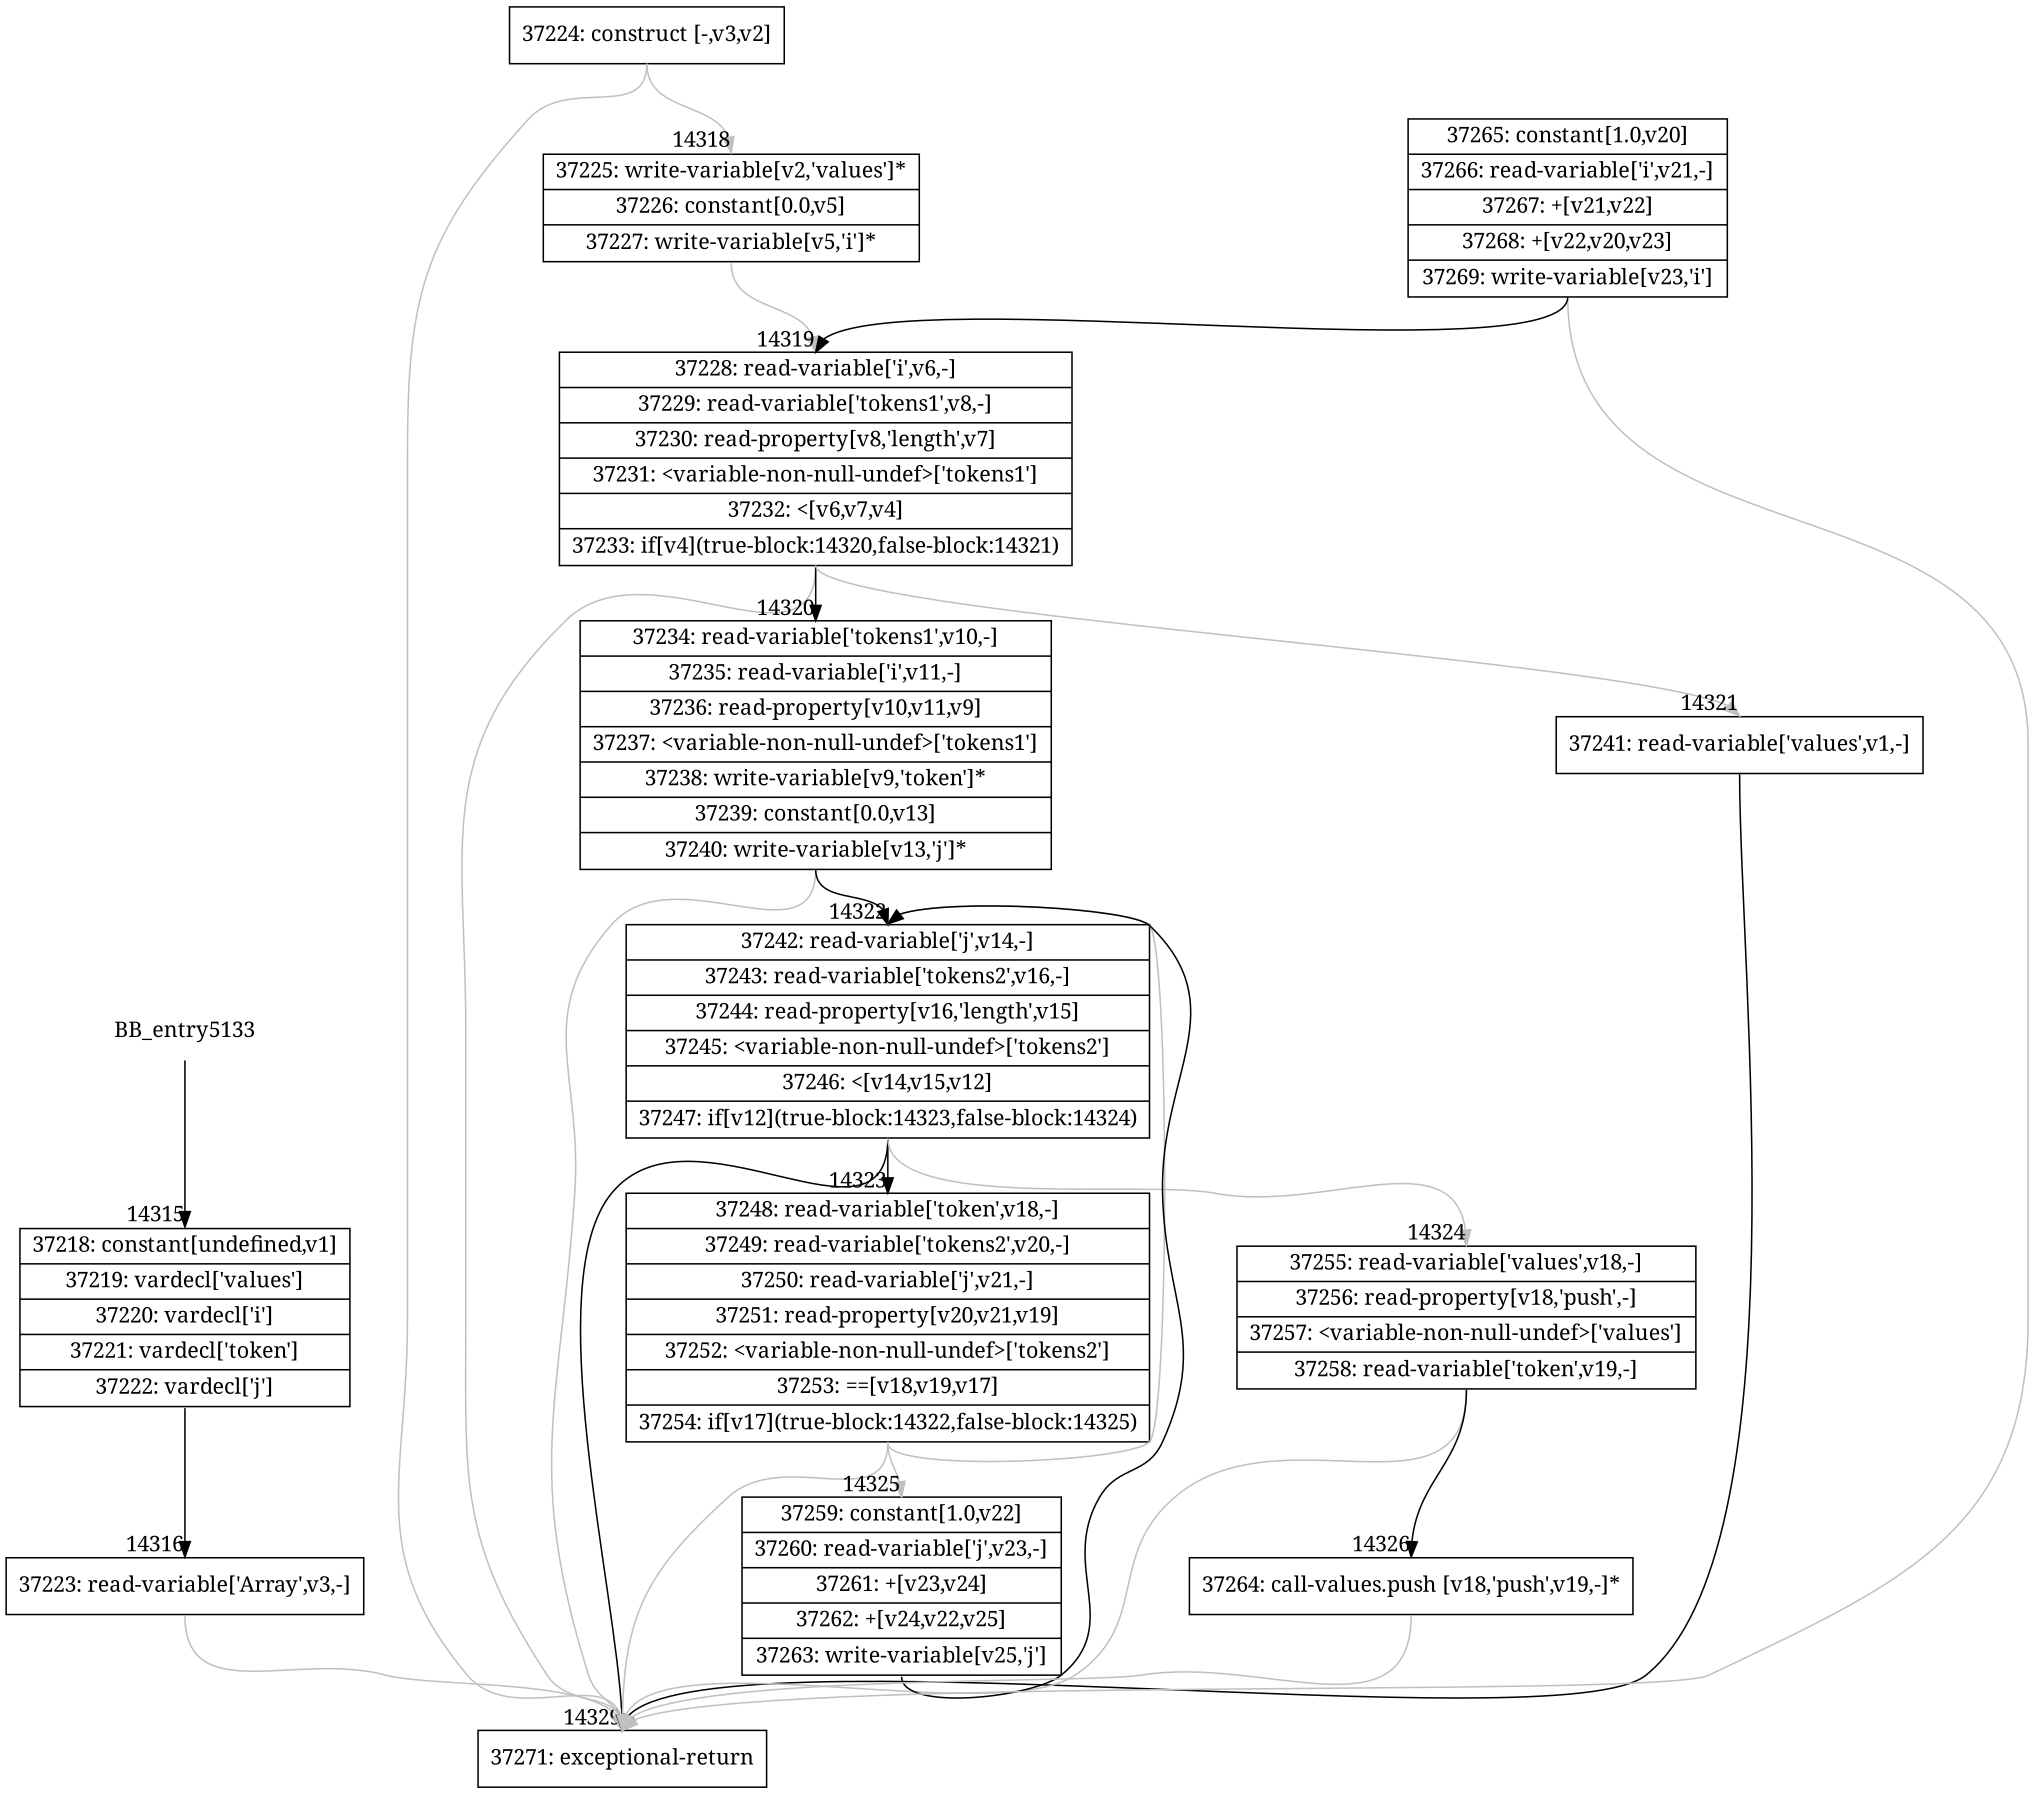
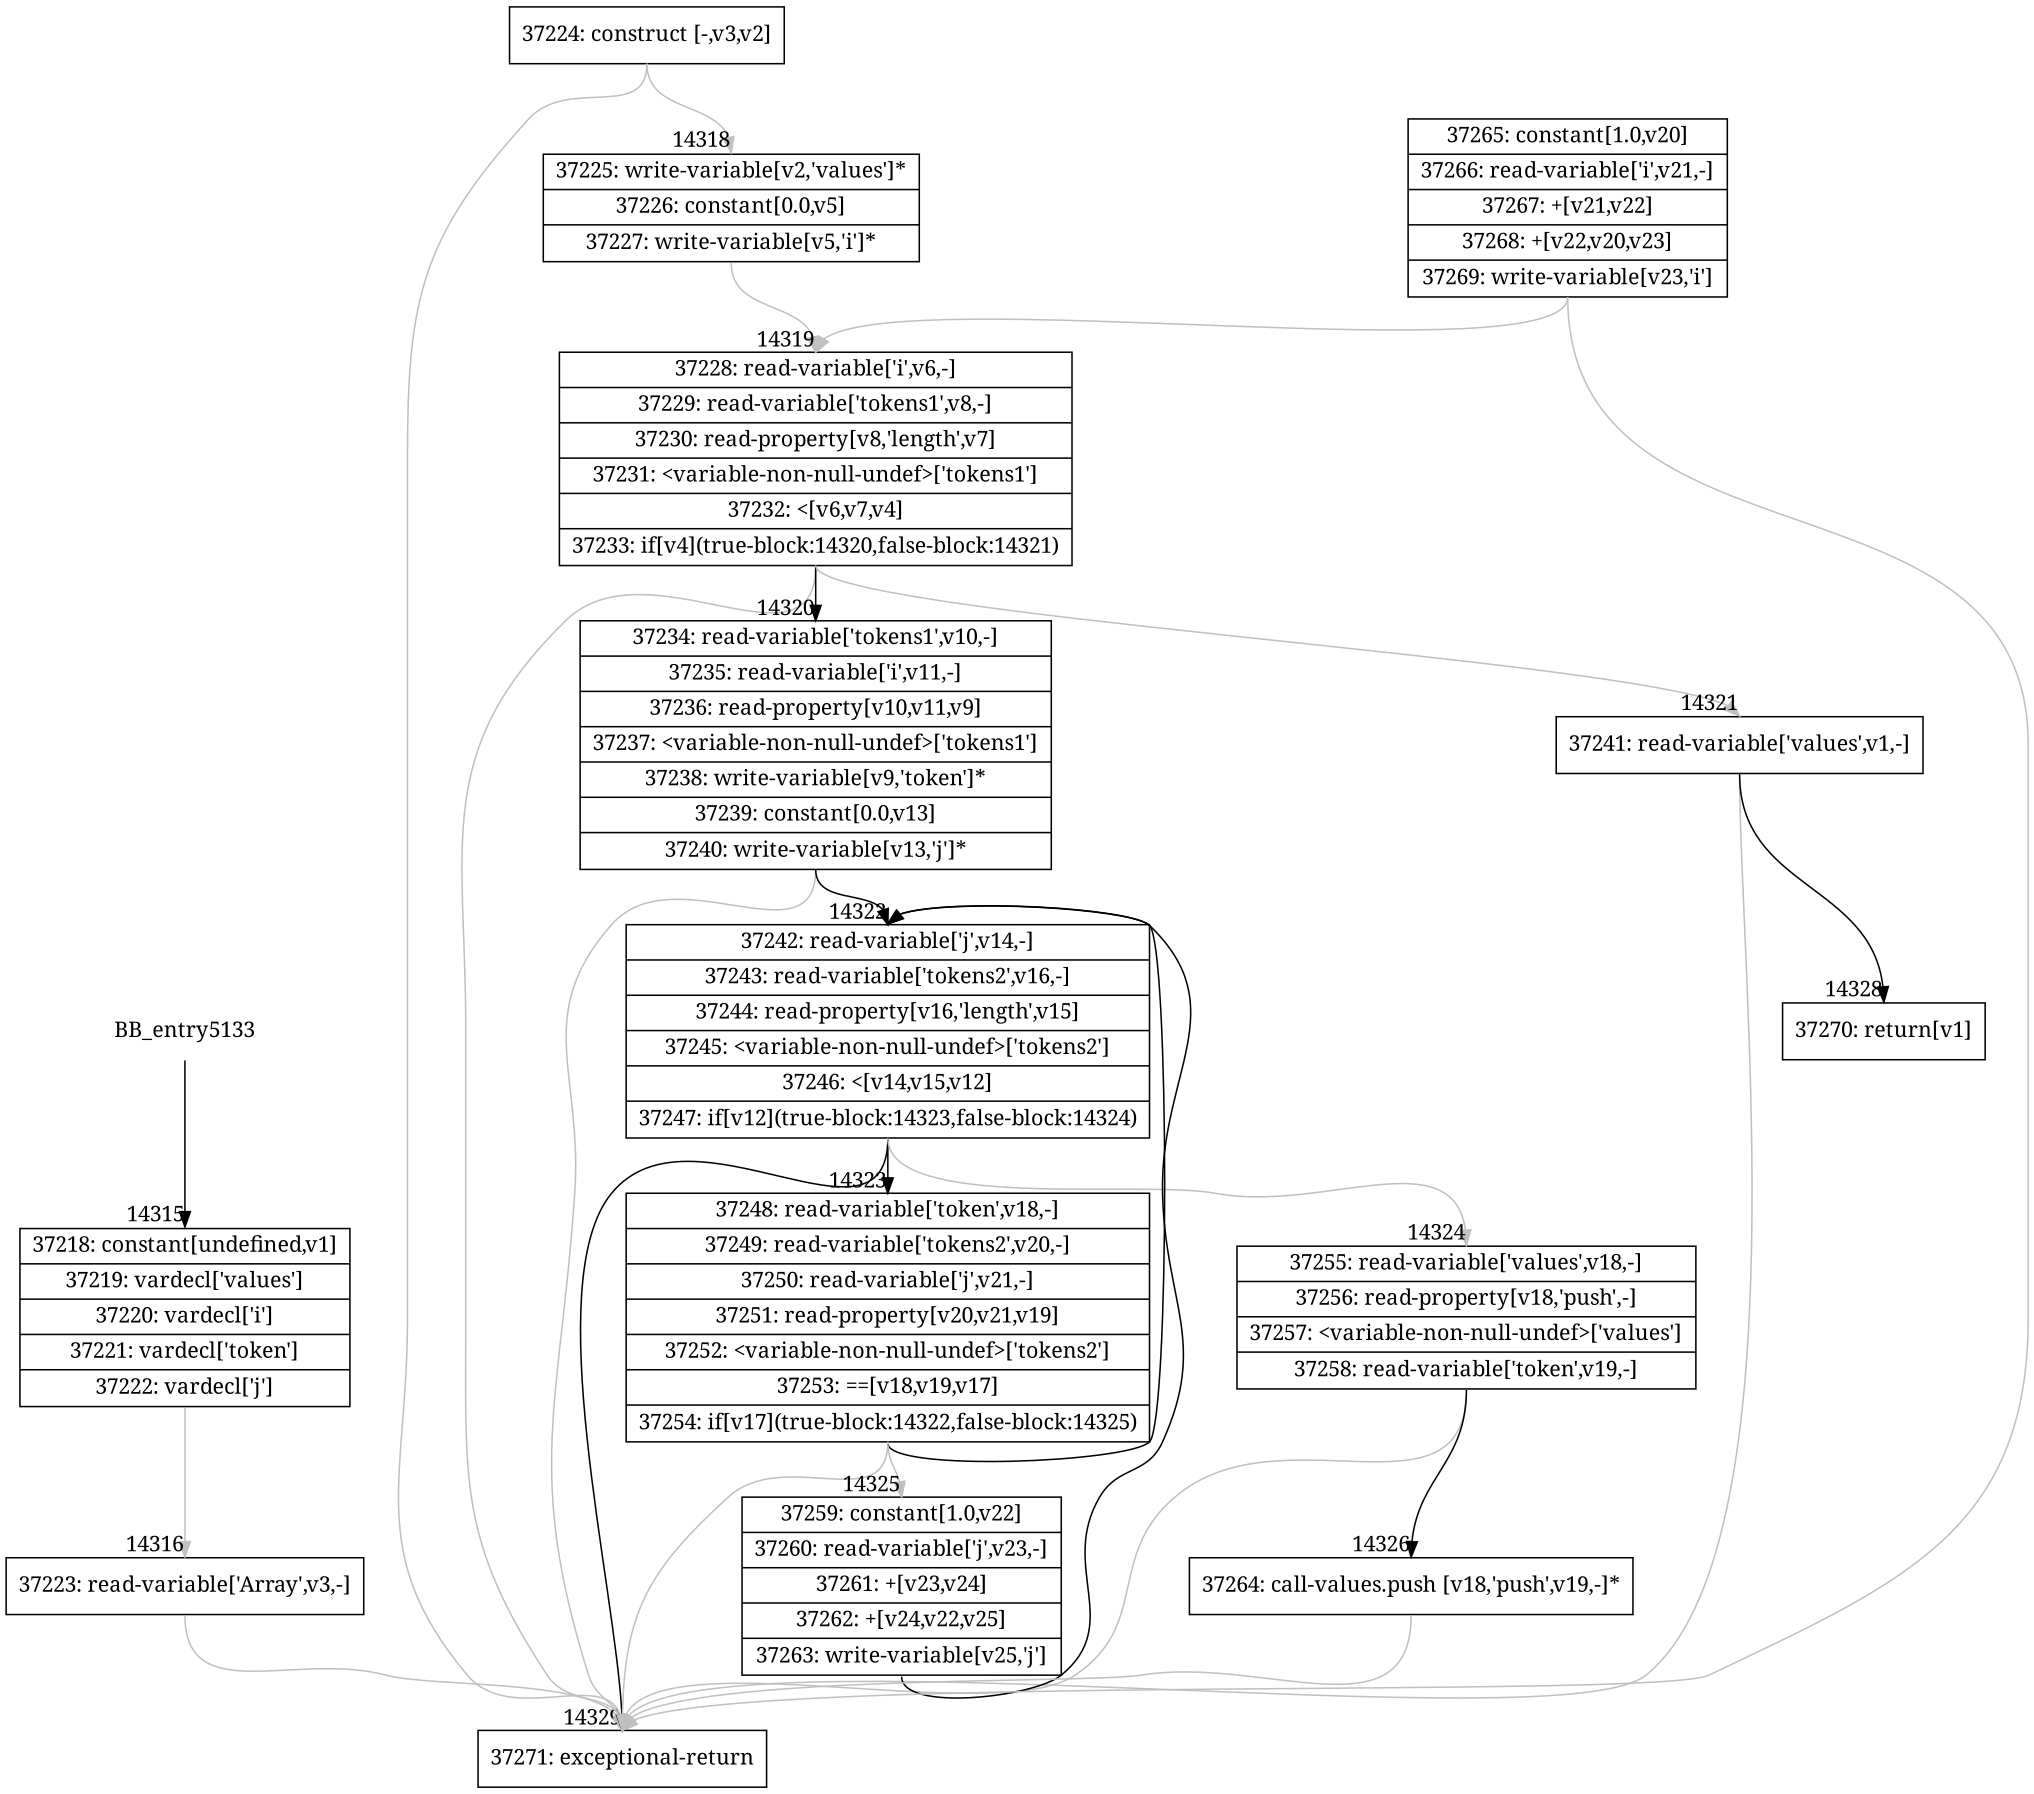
edge "37265: constant[1.0,v20]" -> "37228: read-variable['i',v6,-]": color black -> gray
node "37270: return[v1]": added
edge "37248: read-variable['token',v18,-]" -> "37242: read-variable['j',v14,-]": color gray -> black
edge "37218: constant[undefined,v1]" -> "37223: read-variable['Array',v3,-]": color black -> gray
edge "37241: read-variable['values',v1,-]" -> "37271: exceptional-return": color black -> gray
